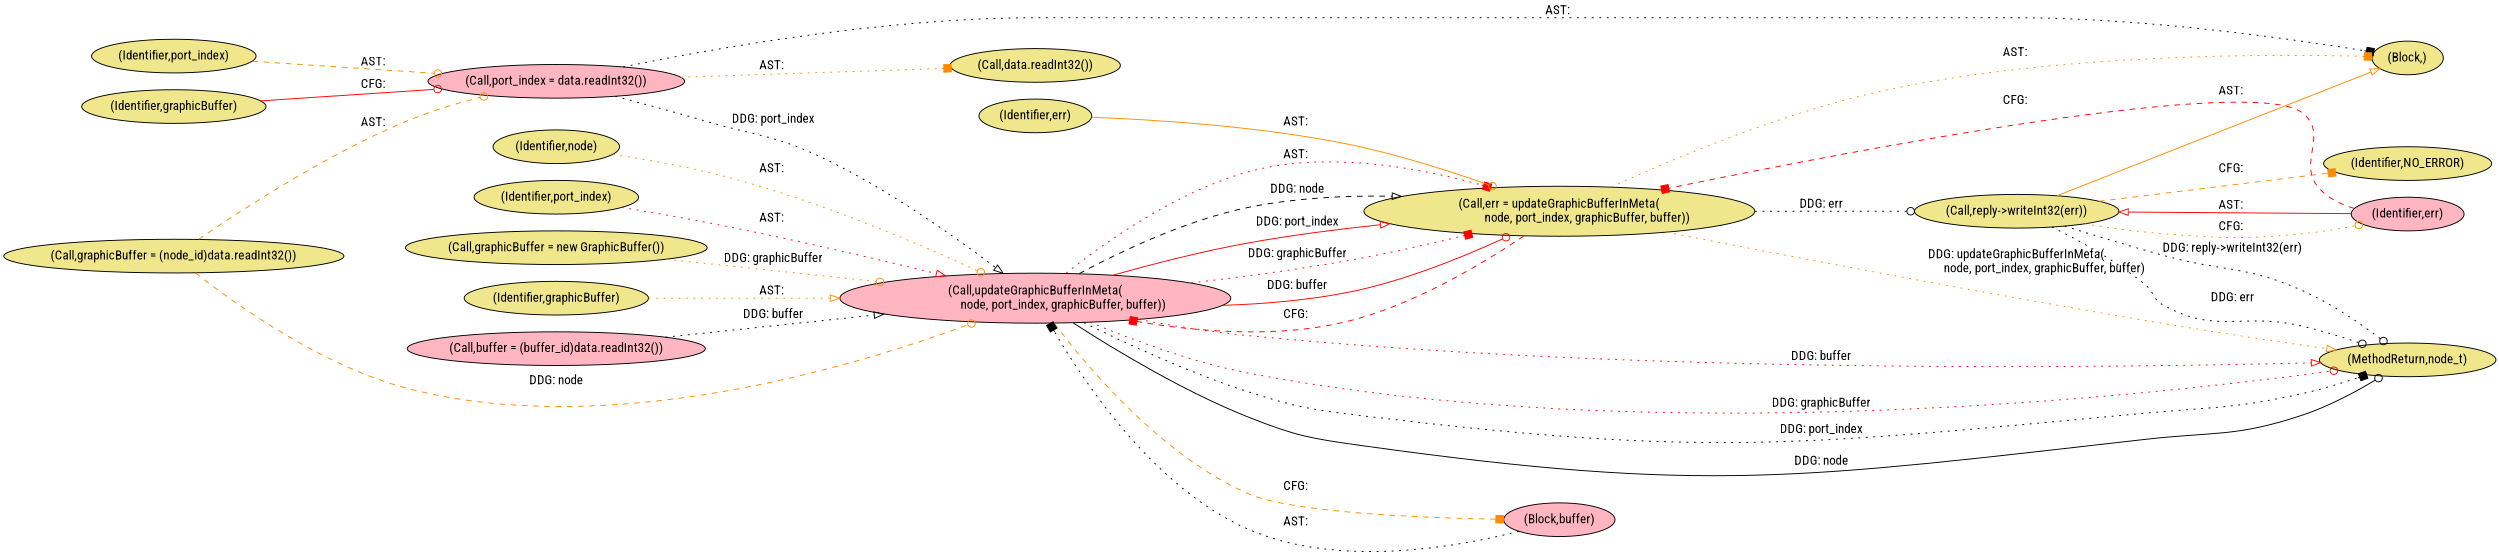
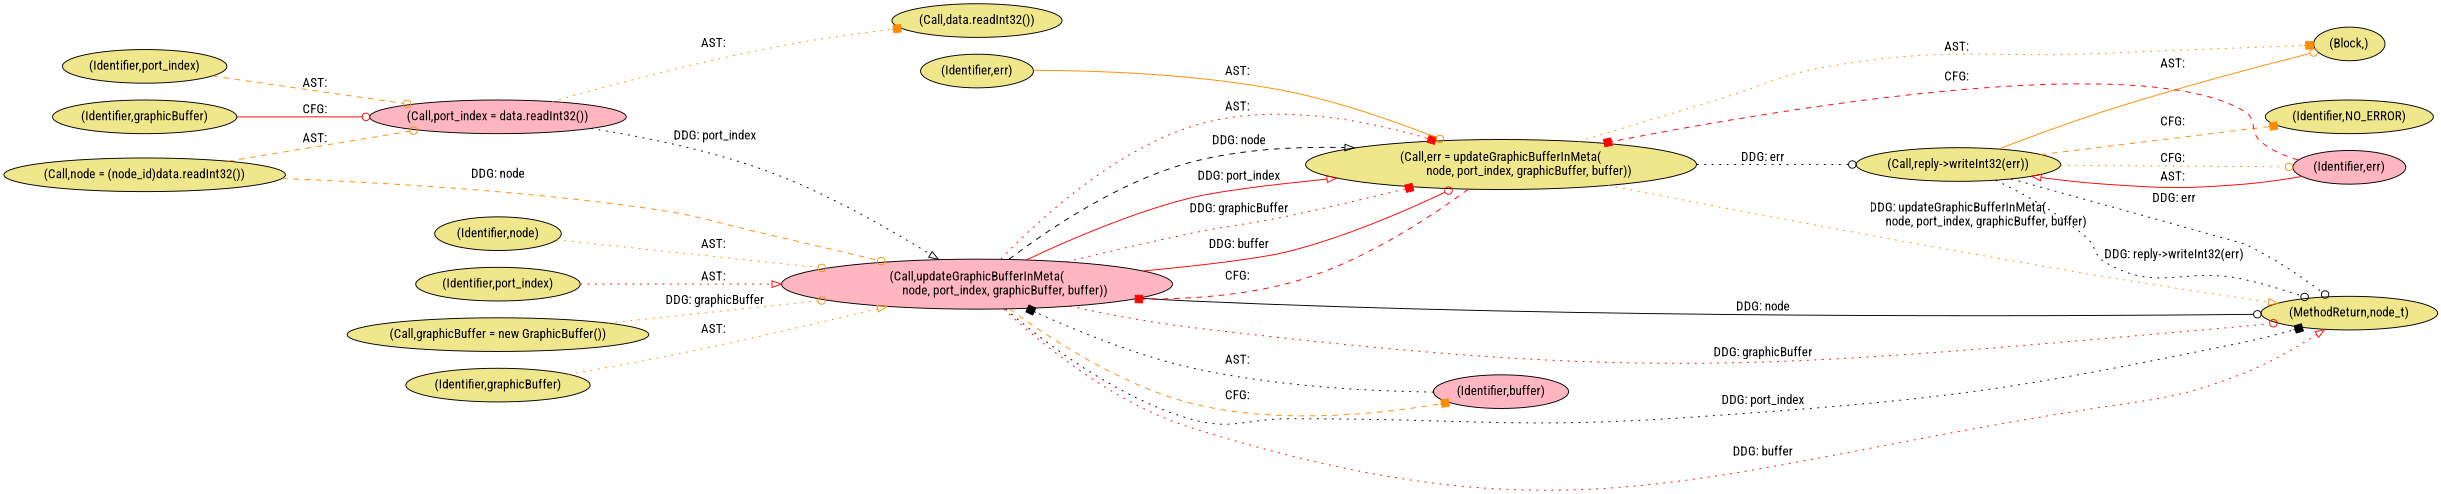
edge "(Call,port_index = data.readInt32())" -> "(Block,)": removed, label "AST:"
edge "(Call,reply->writeInt32(err))" -> "(Block,)": arrowhead onormal -> odot
node "(Call,graphicBuffer = (node_id)data.readInt32())": label "(Call,graphicBuffer = (node_id)data.readInt32())" -> "(Call,node = (node_id)data.readInt32())"
node "(Call,buffer = (buffer_id)data.readInt32())": removed
node "(Block,buffer)": label "(Block,buffer)" -> "(Identifier,buffer)"
